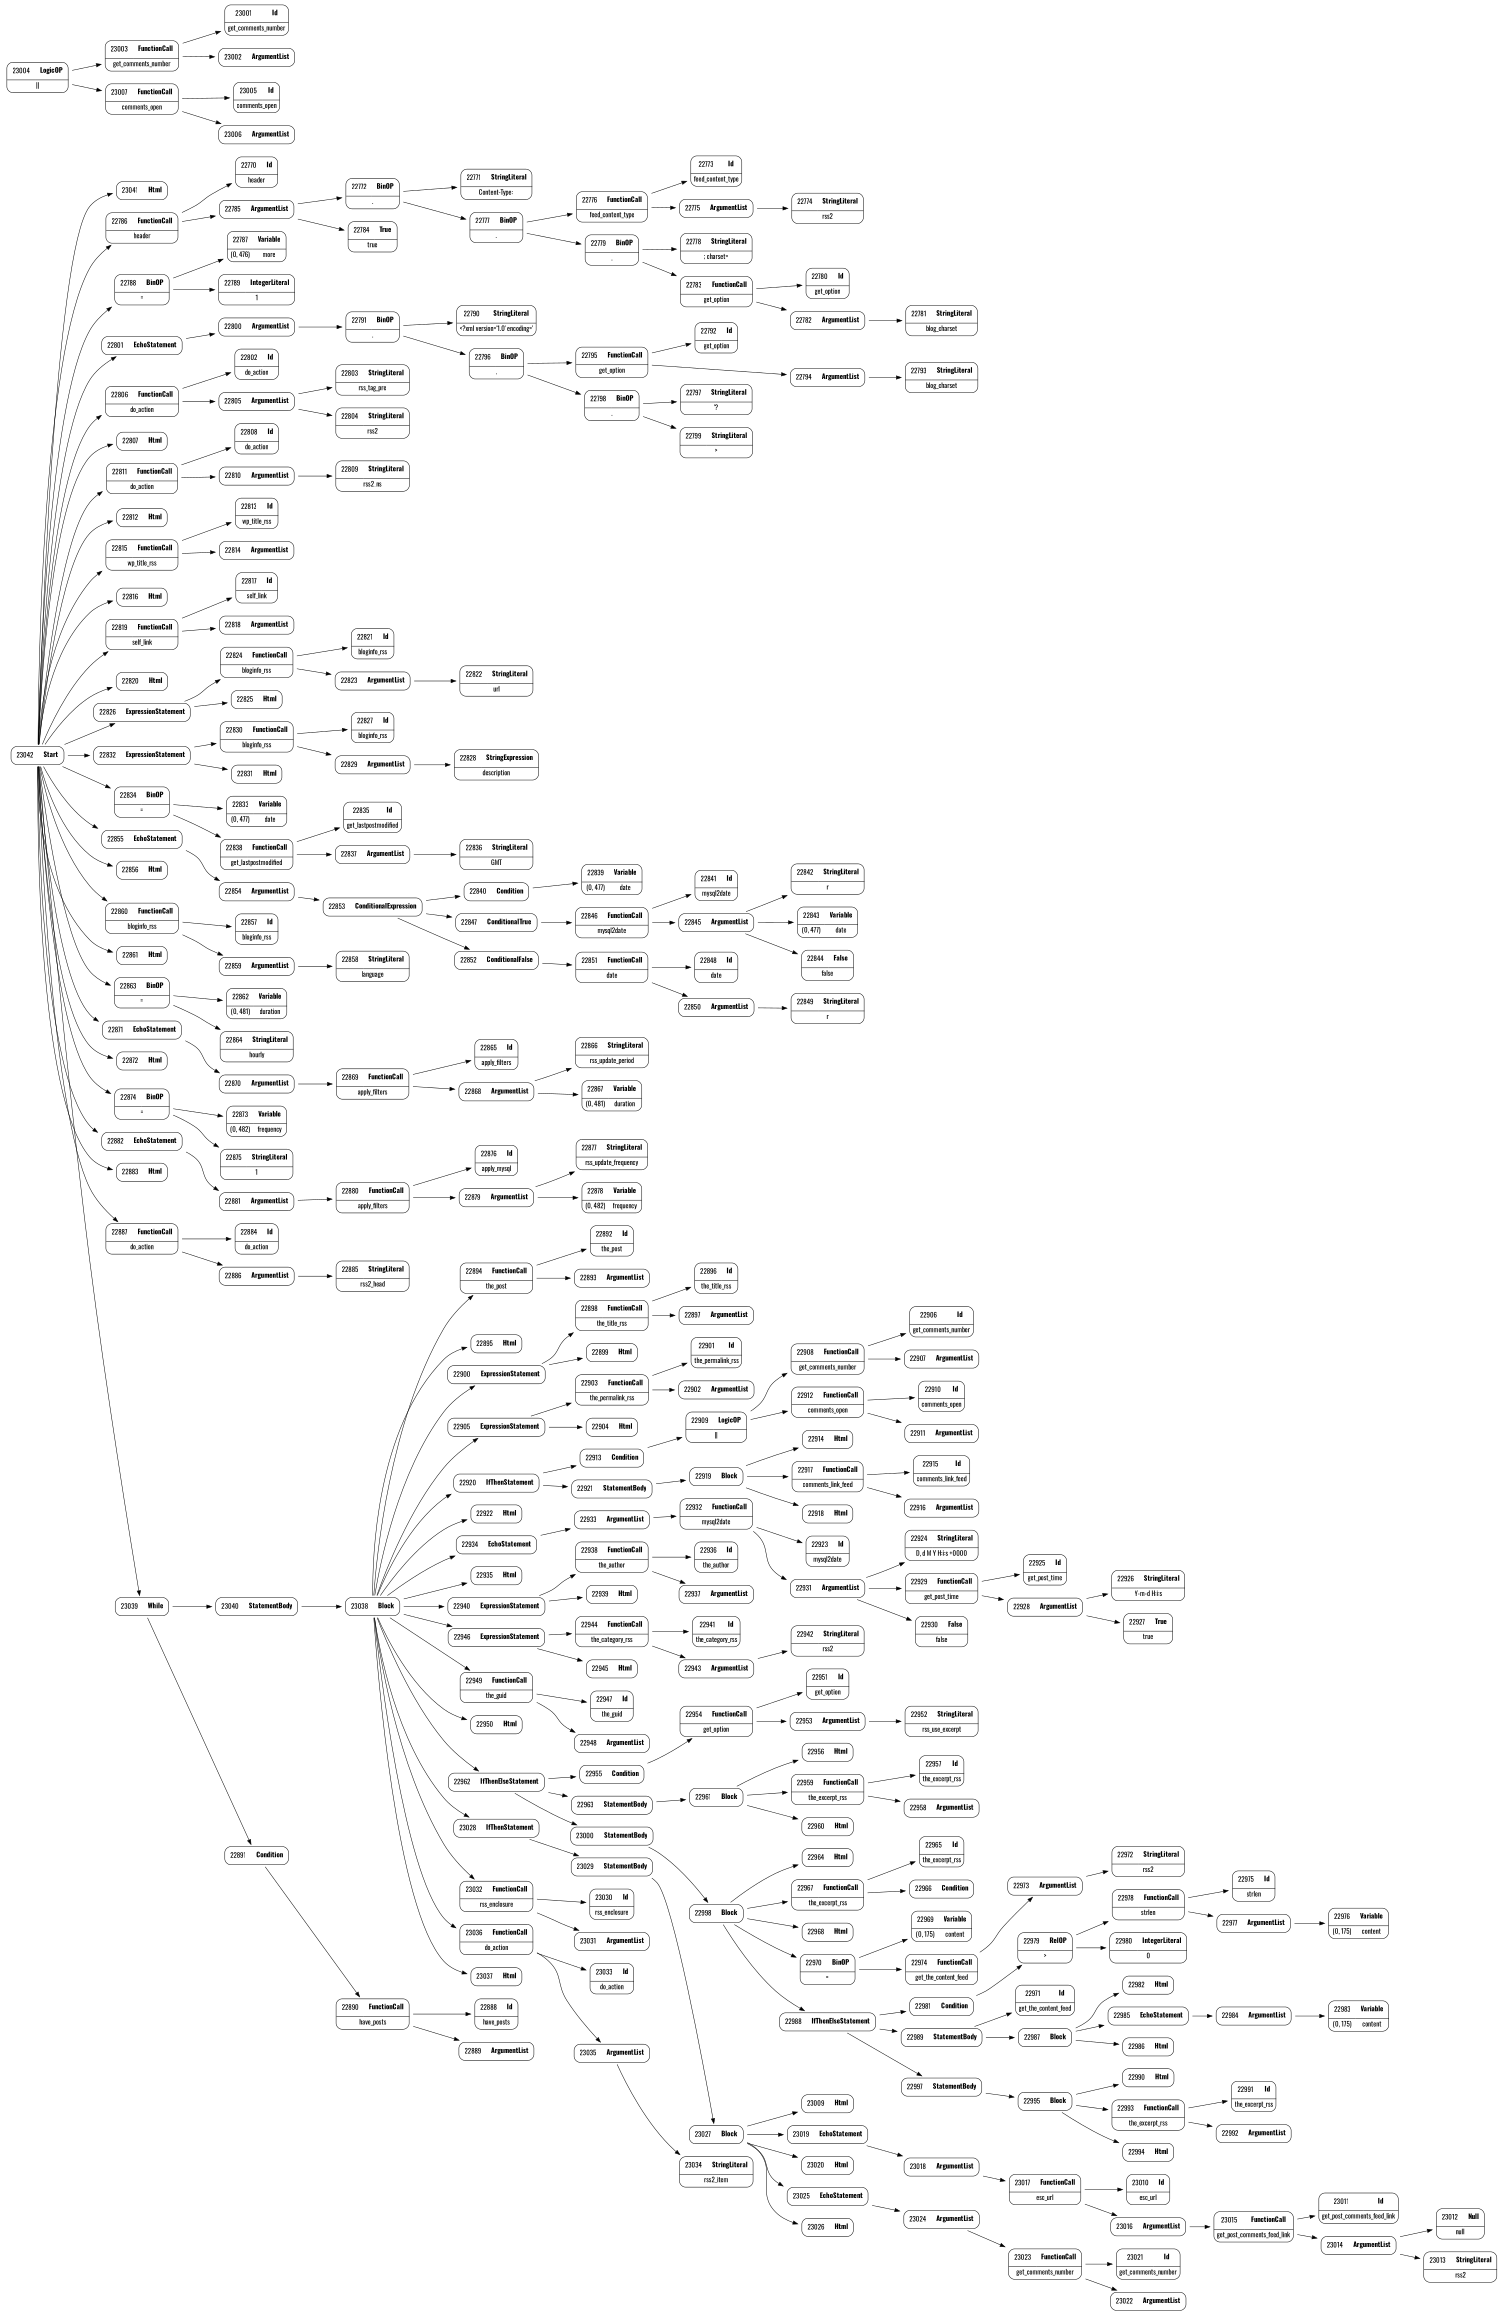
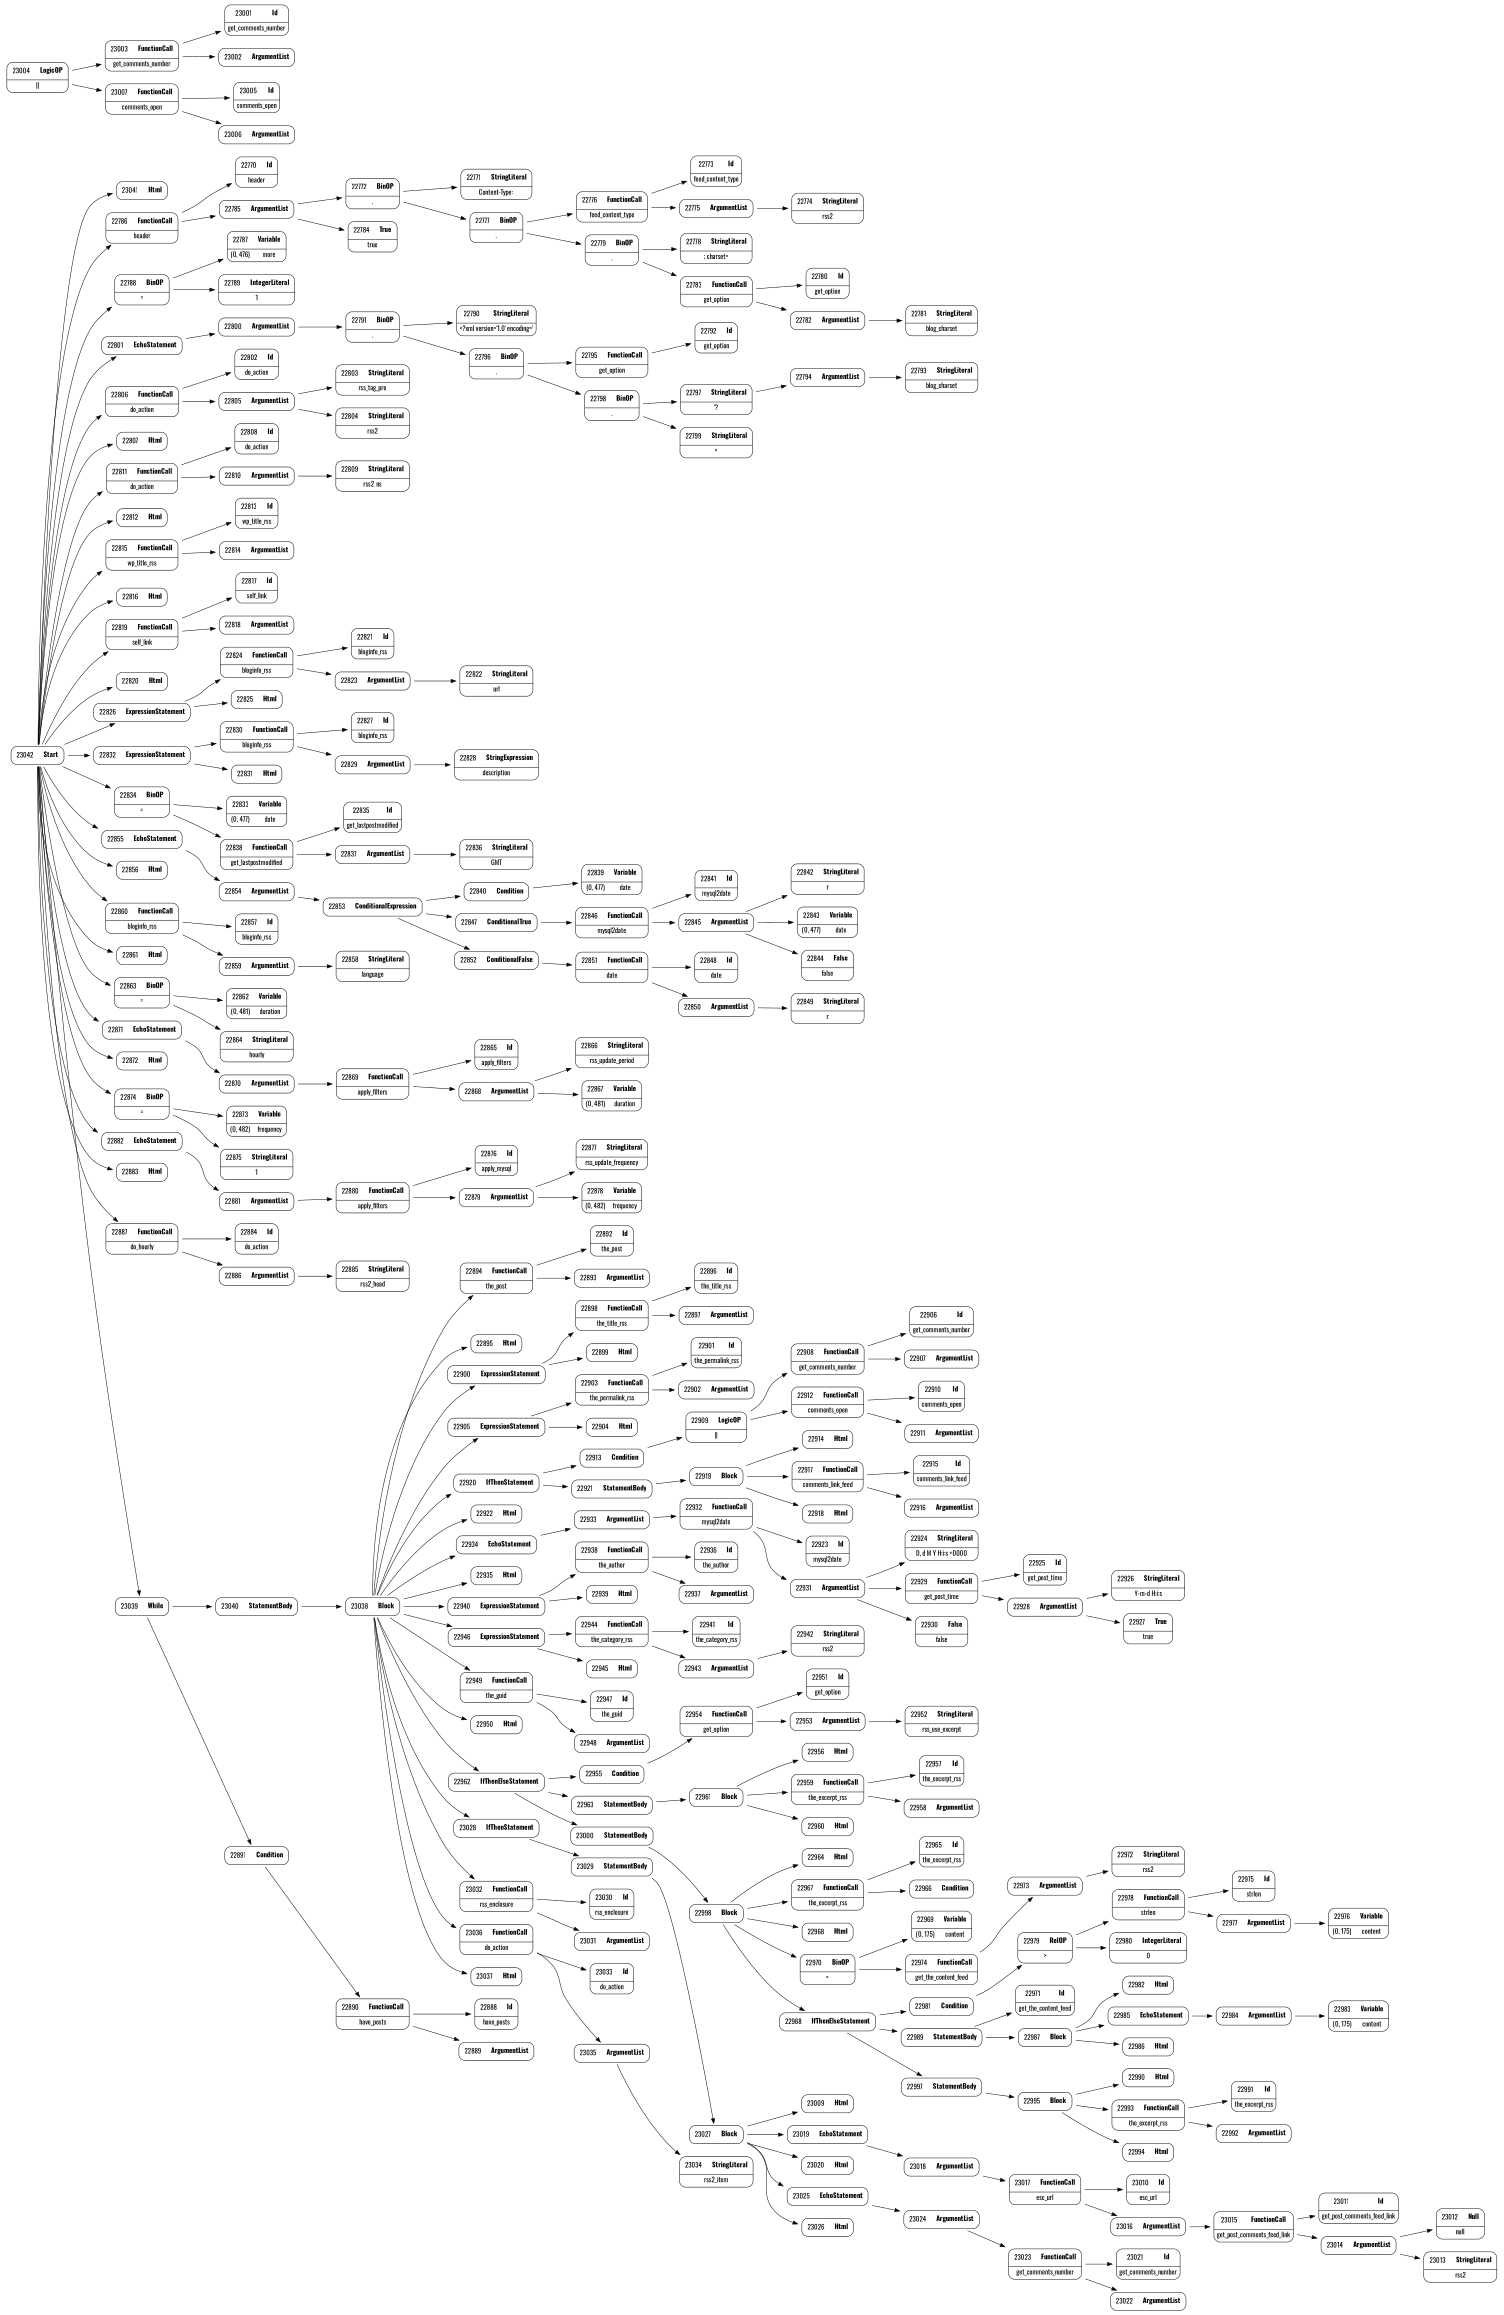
edge "22795" -> "22794": now "22797" -> "22794"
node "22887": text "do_action" -> "do_hourly"
